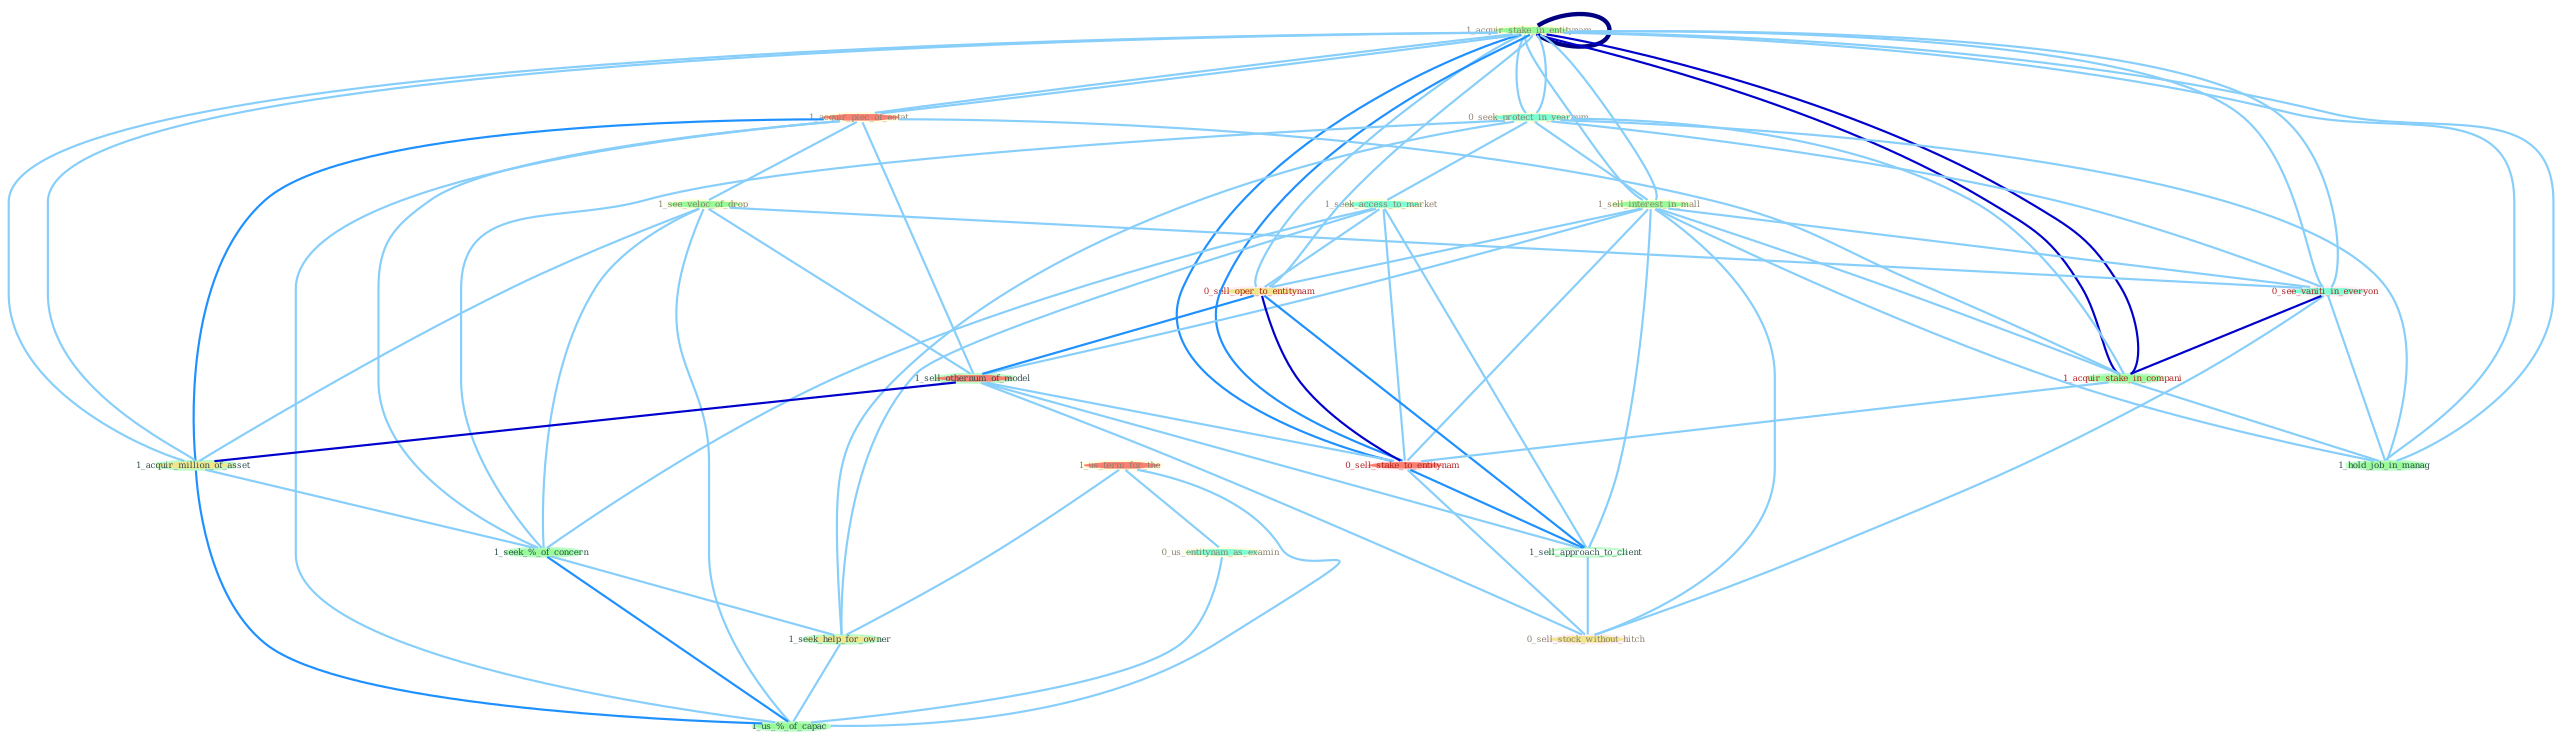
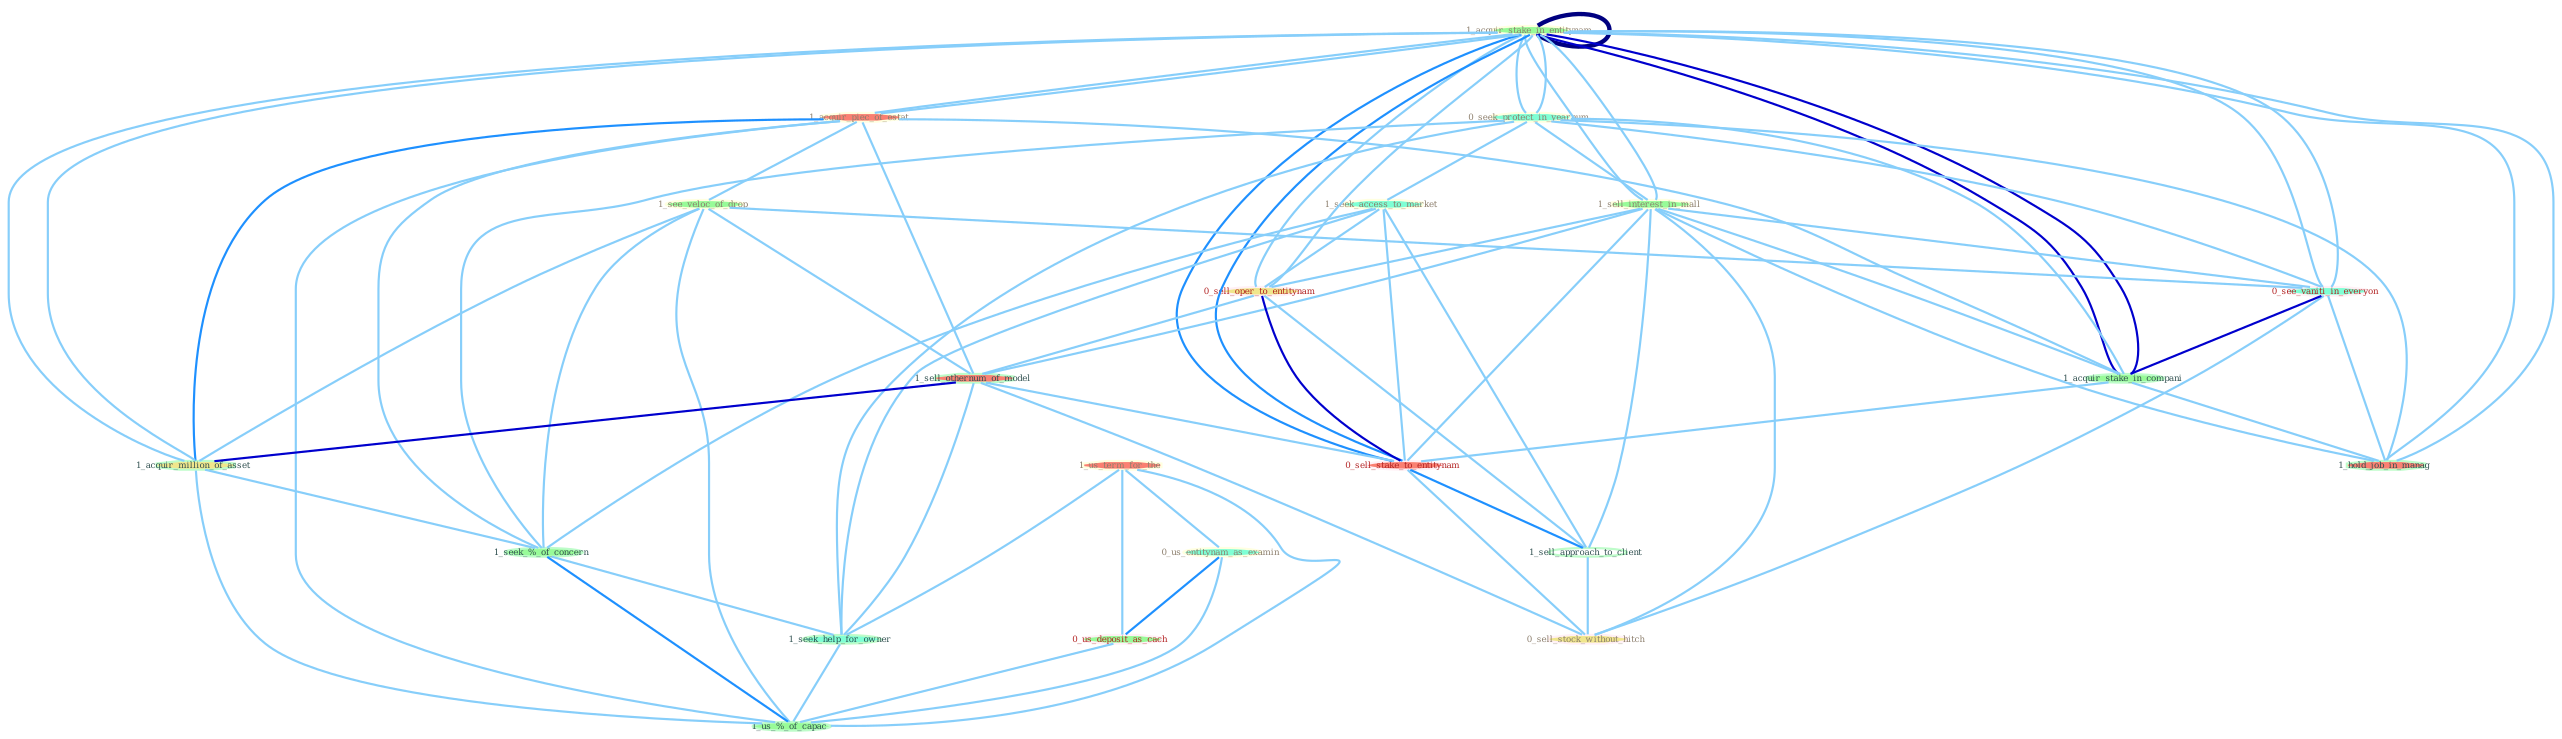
edge "0_sell_oper_to_entitynam" -- "1_sell_othernum_of_model": color #1e90ff -> #87cefa
node "1_acquir_stake_in_compani": fontcolor #b22222 -> #2f4f4f
edge "0_sell_oper_to_entitynam" -- "1_sell_approach_to_client": color #1e90ff -> #87cefa
edge "1_sell_othernum_of_model" -- "1_sell_approach_to_client": now "1_sell_othernum_of_model" -- "1_seek_help_for_owner"
node "1_hold_job_in_manag": fillcolor palegreen -> salmon
node "1_seek_help_for_owner": fillcolor khaki -> aquamarine
node "0_us_deposit_as_cach": added
edge "1_acquir_million_of_asset" -- "1_us_%_of_capac": color #1e90ff -> #87cefa
